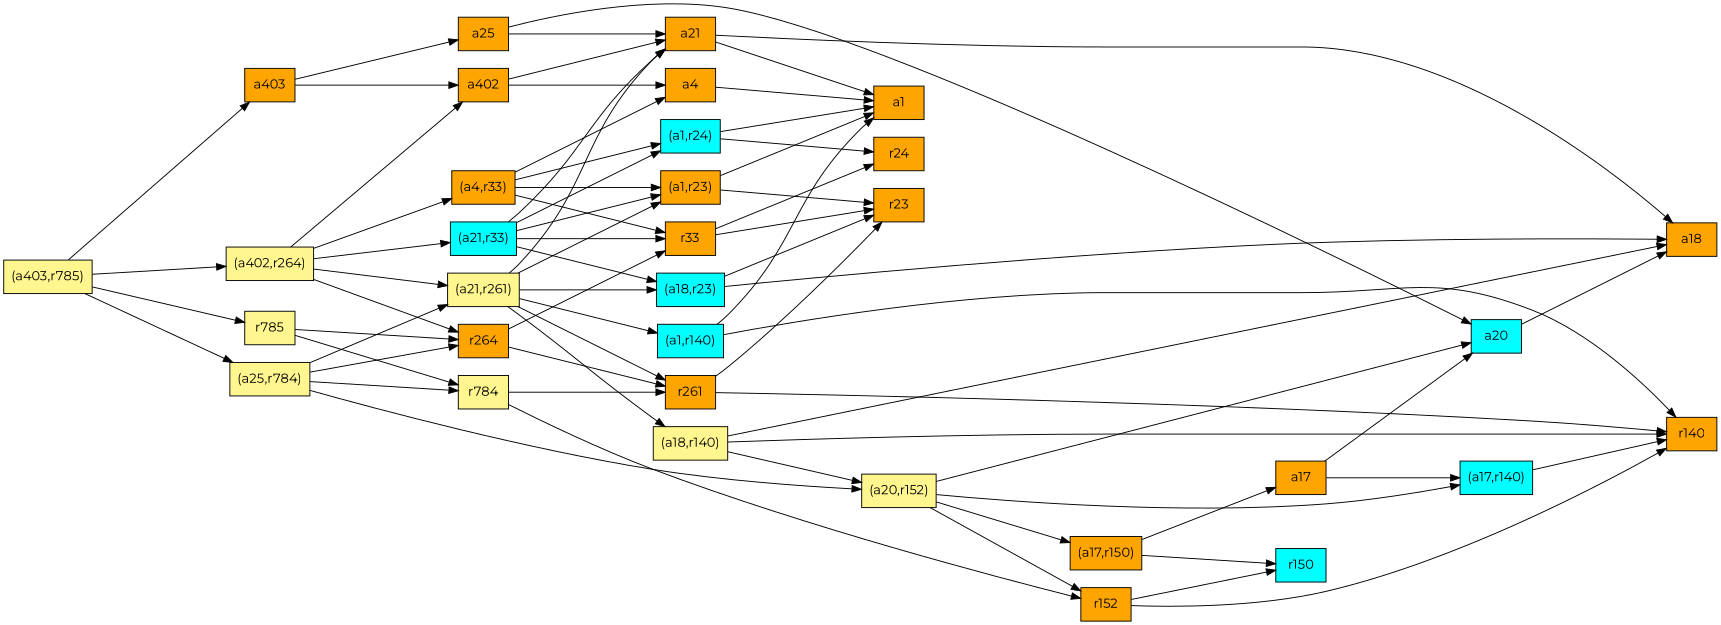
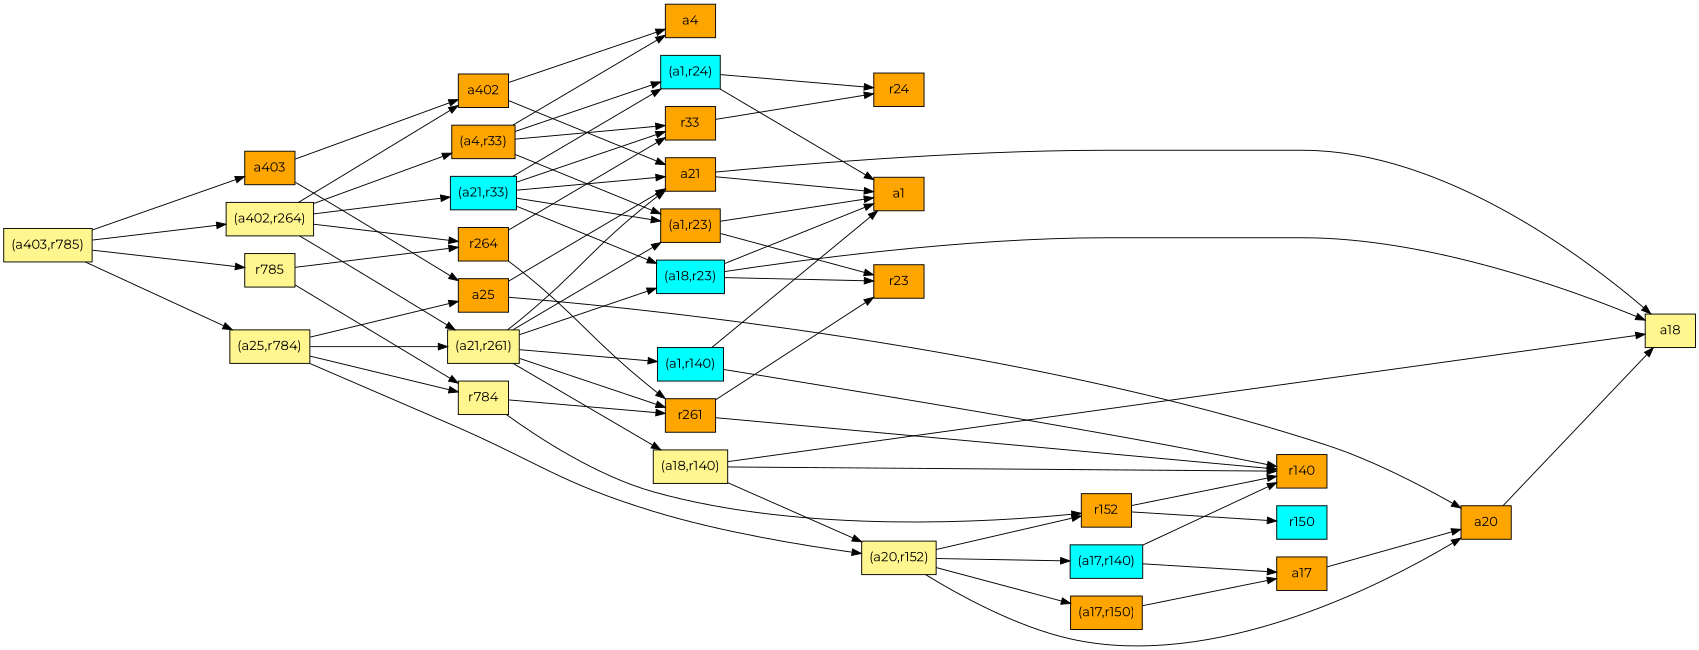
edge "a4" -> "a1": now "(a18,r23)" -> "a1"
edge "r33" -> "r23": removed
node "a18": fillcolor orange -> khaki1
node "a20": fillcolor cyan -> orange
edge "(a25,r784)" -> "r264": now "(a25,r784)" -> "a25"
edge "a17" -> "(a17,r140)": reversed
edge "(a17,r150)" -> "r150": removed
